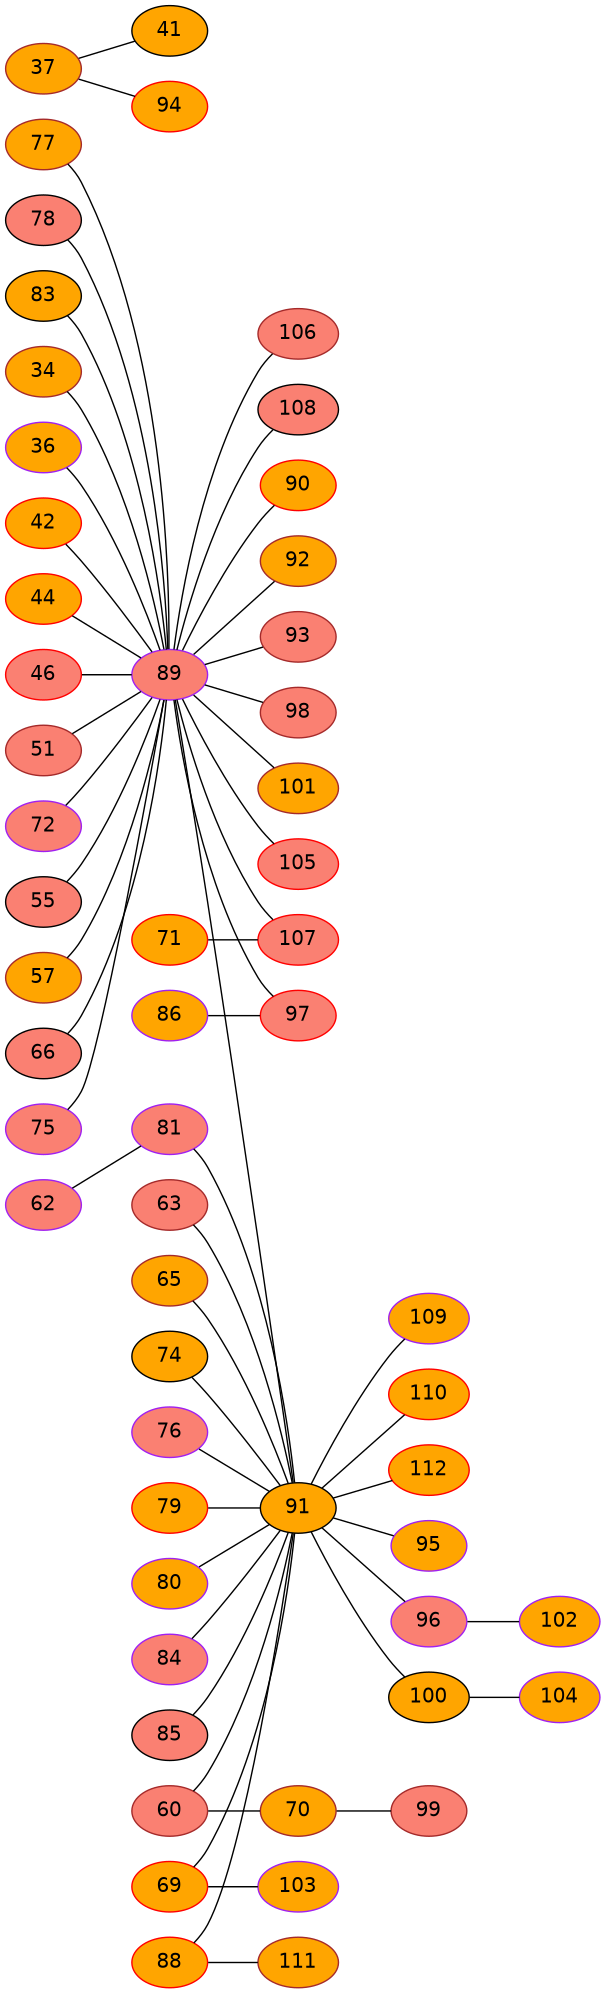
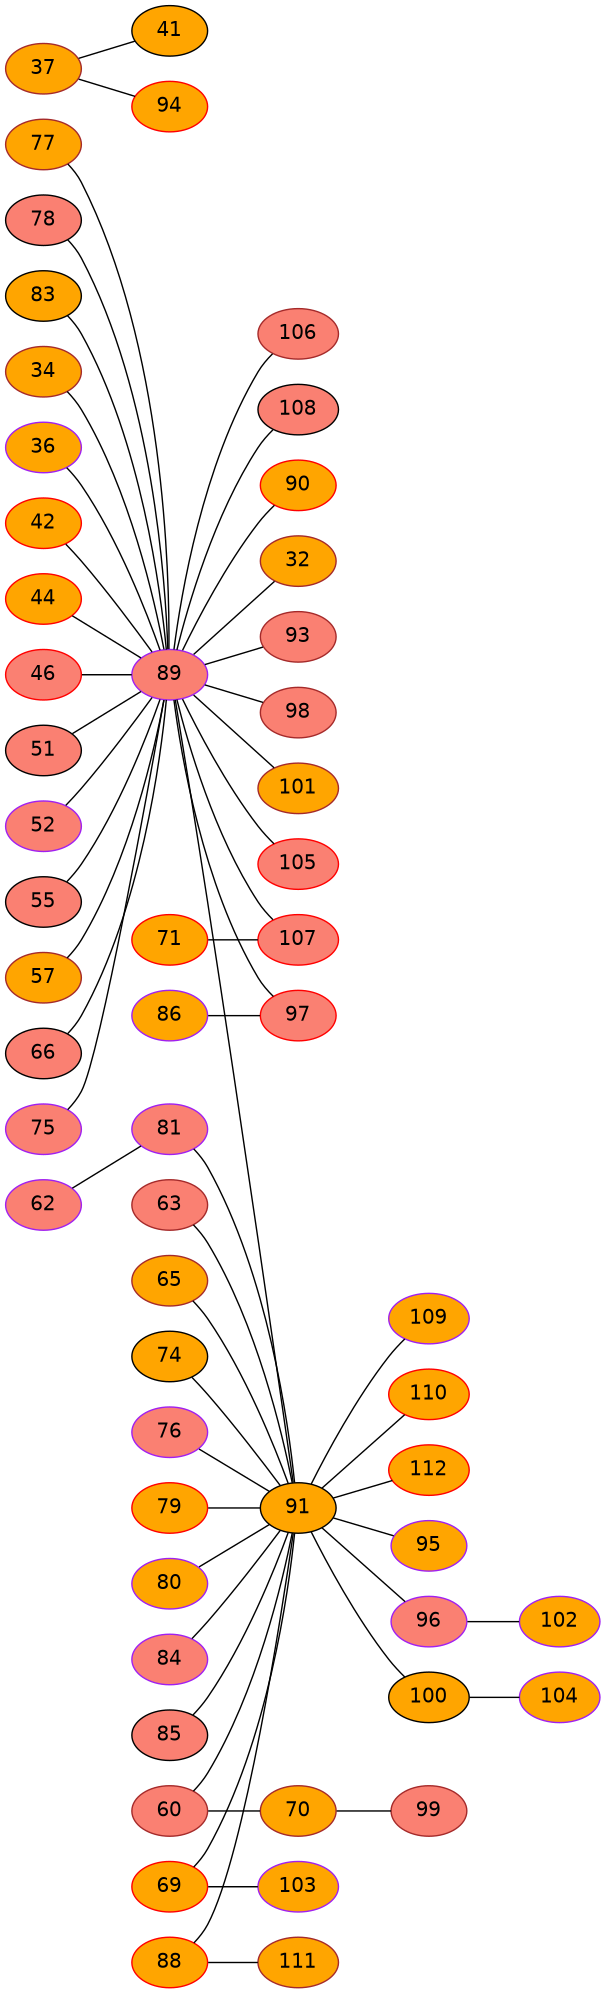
node "92": label "92" -> "32"
node "51": color brown -> black
node "72": label "72" -> "52"
